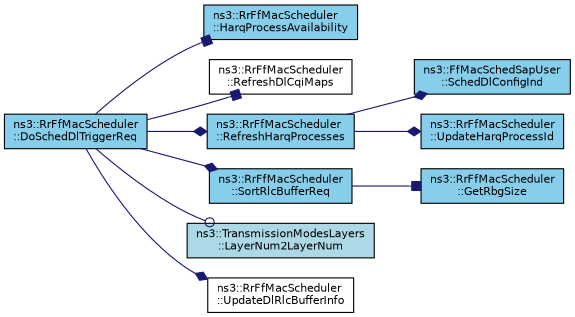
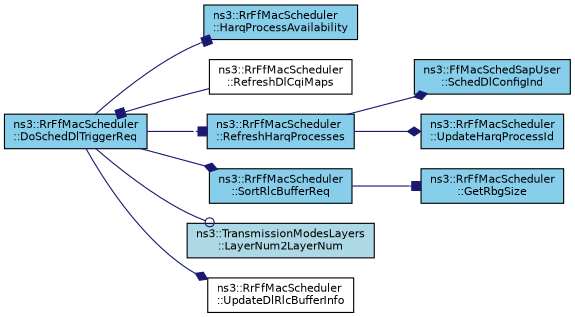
edge "ns3::RrFfMacScheduler ::DoSchedDlTriggerReq" -> "ns3::RrFfMacScheduler ::RefreshDlCqiMaps": reversed
edge "ns3::RrFfMacScheduler ::DoSchedDlTriggerReq" -> "ns3::RrFfMacScheduler ::RefreshHarqProcesses": arrowhead diamond -> box
